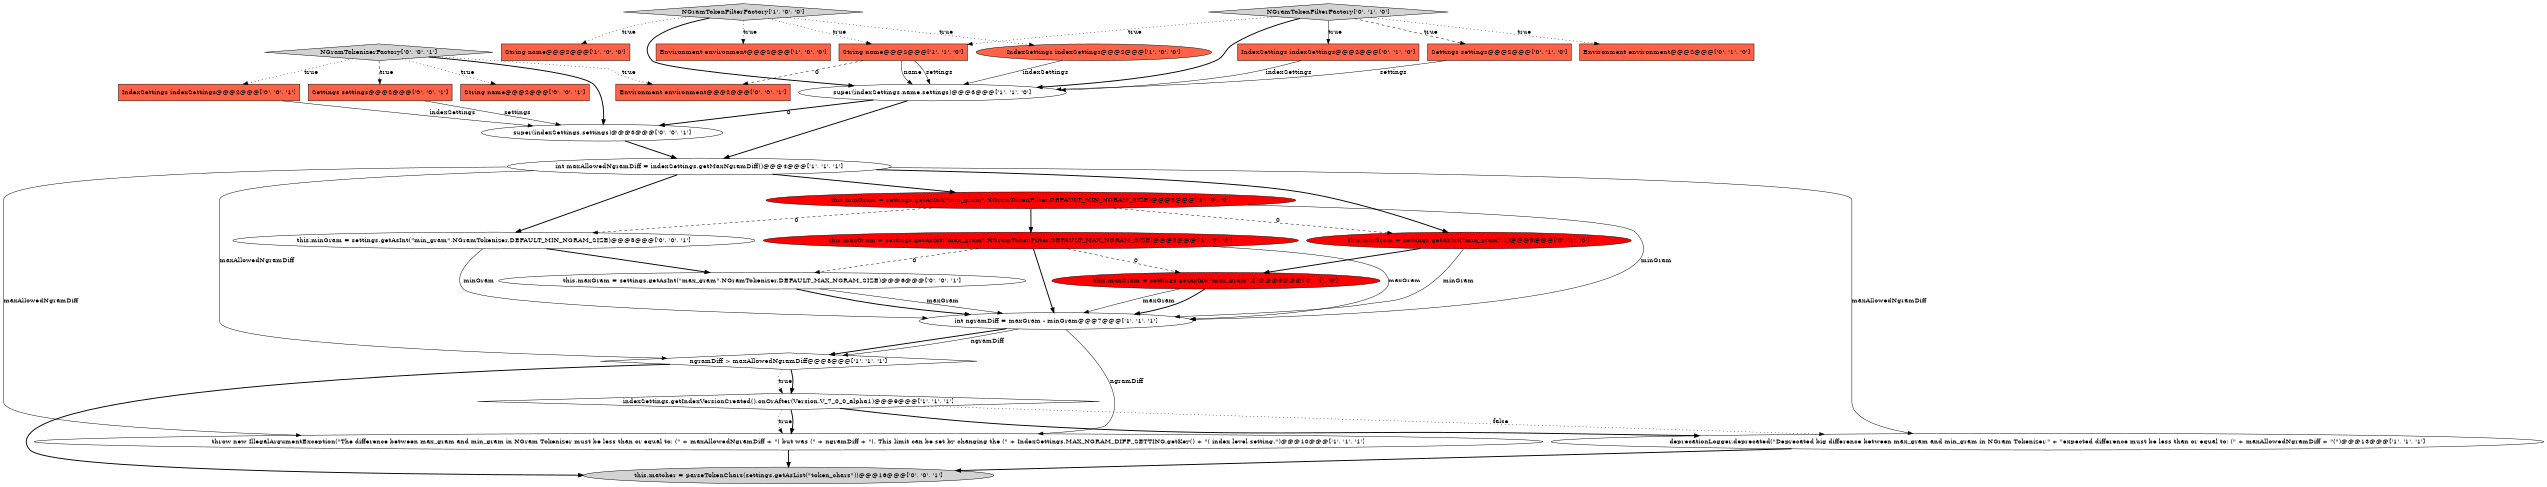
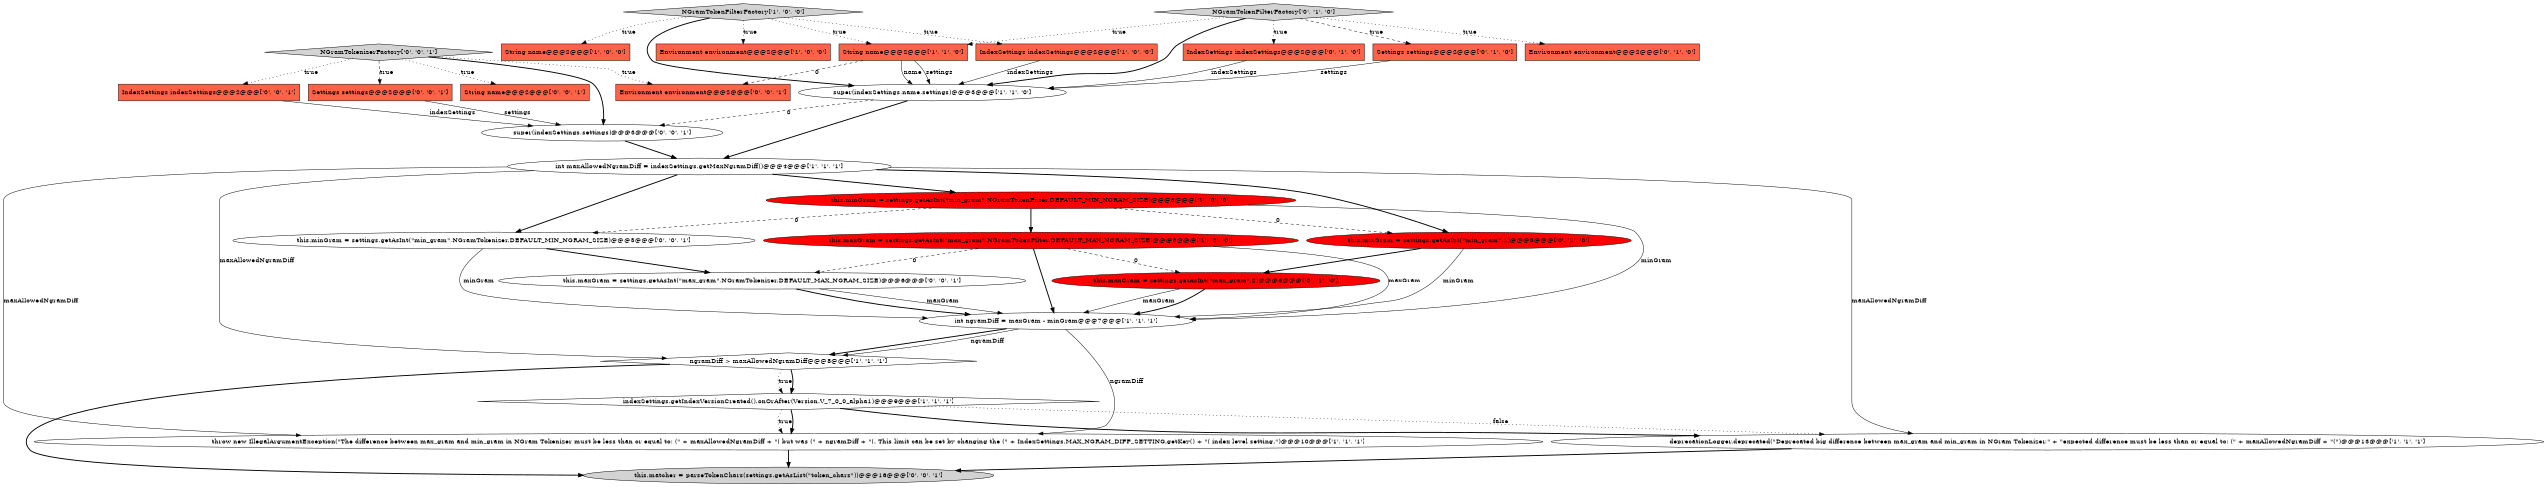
edge "NGramTokenFilterFactory['0', '1', '0']" -> "IndexSettings indexSettings@@@2@@@['0', '1', '0']": style solid -> dotted
node "IndexSettings indexSettings@@@2@@@['1', '0', '0']": shape ellipse -> box
edge "super(indexSettings,name,settings)@@@3@@@['1', '1', '0']" -> "super(indexSettings,settings)@@@3@@@['0', '0', '1']": style bold -> dashed
